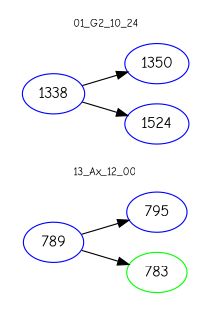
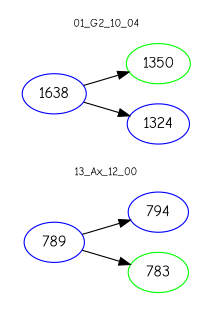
cluster "01_G2_10_24": label "01_G2_10_24" -> "01_G2_10_04"
node "1350": color blue -> green
node "1338": label "1338" -> "1638"
node "1524": label "1524" -> "1324"
node "795": label "795" -> "794"
